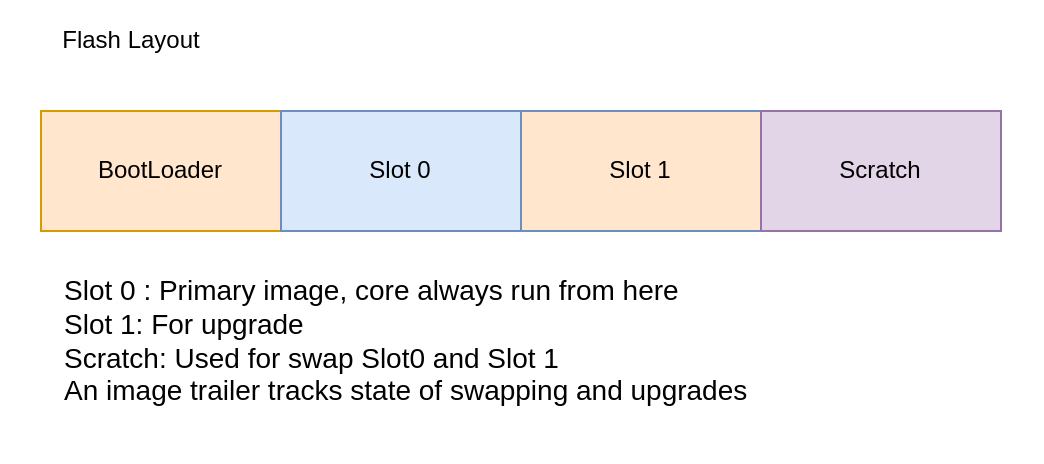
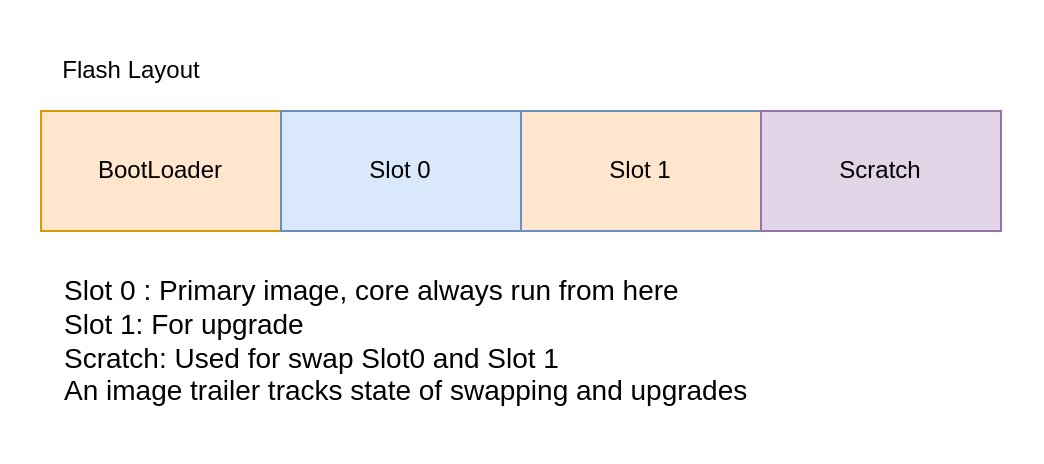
node "Flash Layout": moved (131, 41) -> (131, 71)
